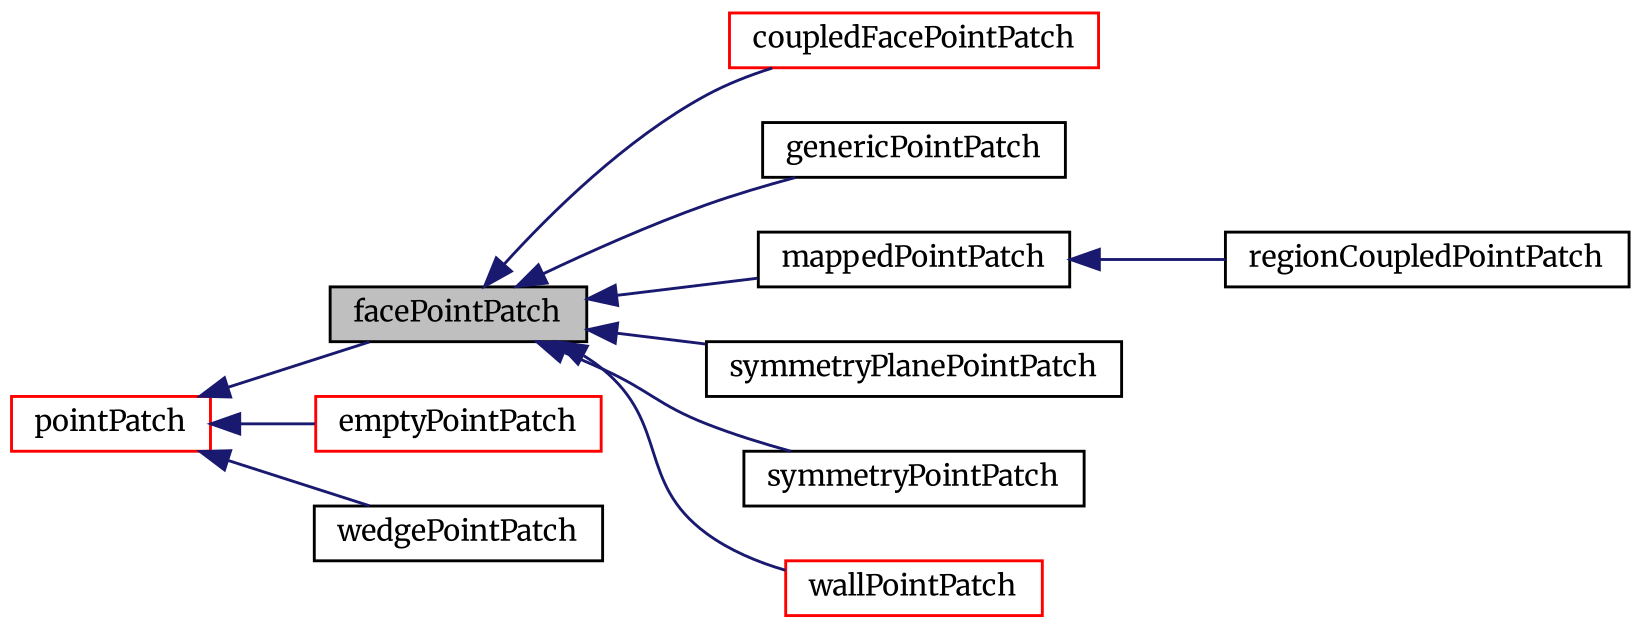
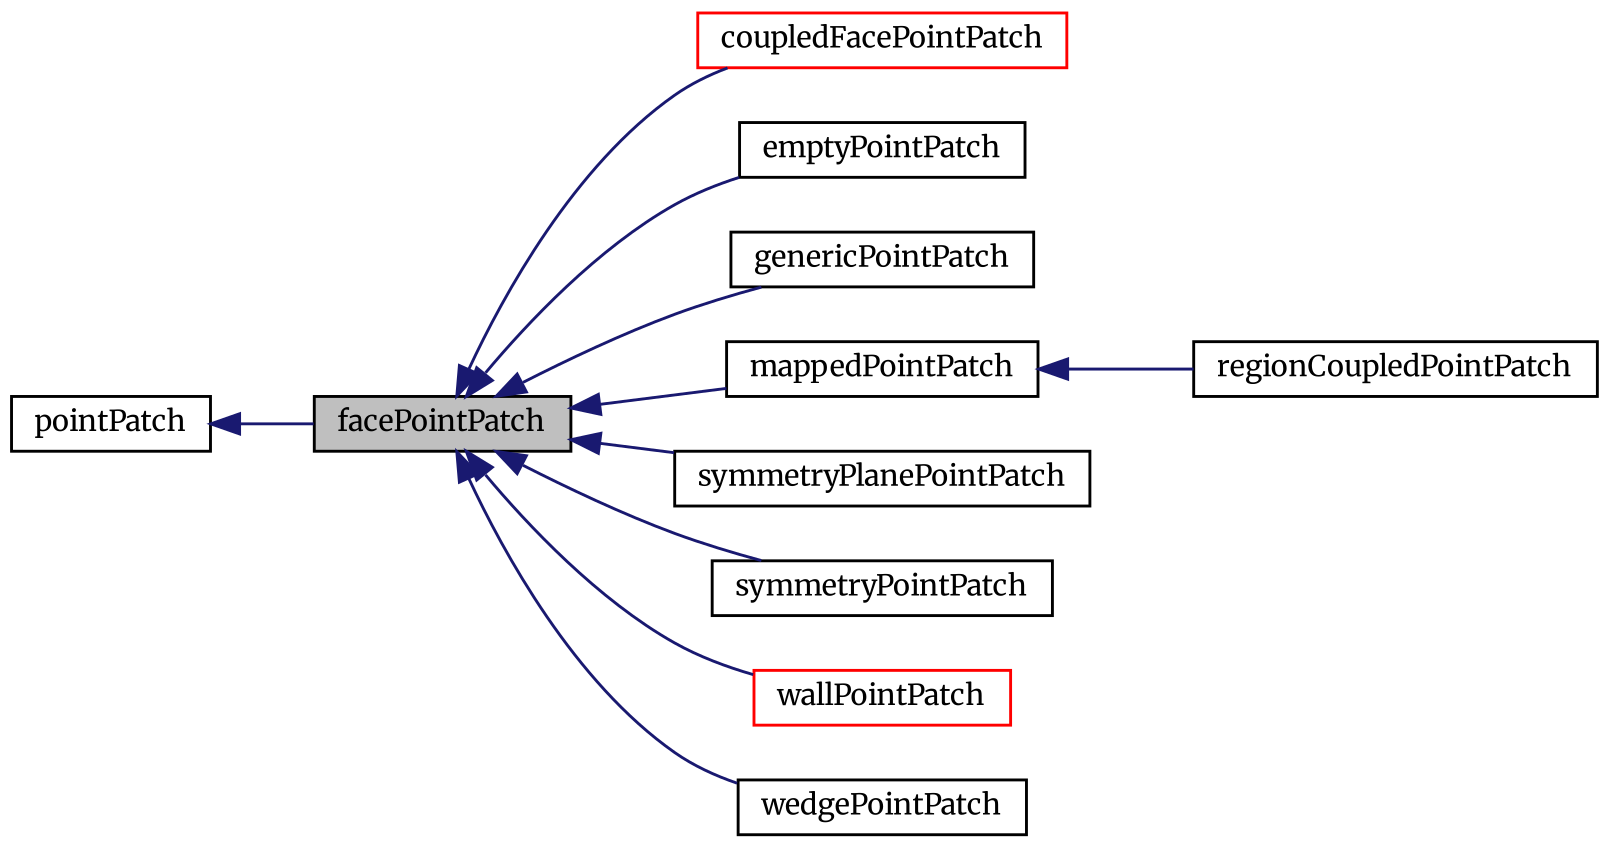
node "pointPatch": color red -> black
edge "emptyPointPatch" -> "pointPatch": now "emptyPointPatch" -> "facePointPatch"
node "emptyPointPatch": color red -> black
edge "wedgePointPatch" -> "pointPatch": now "wedgePointPatch" -> "facePointPatch"
